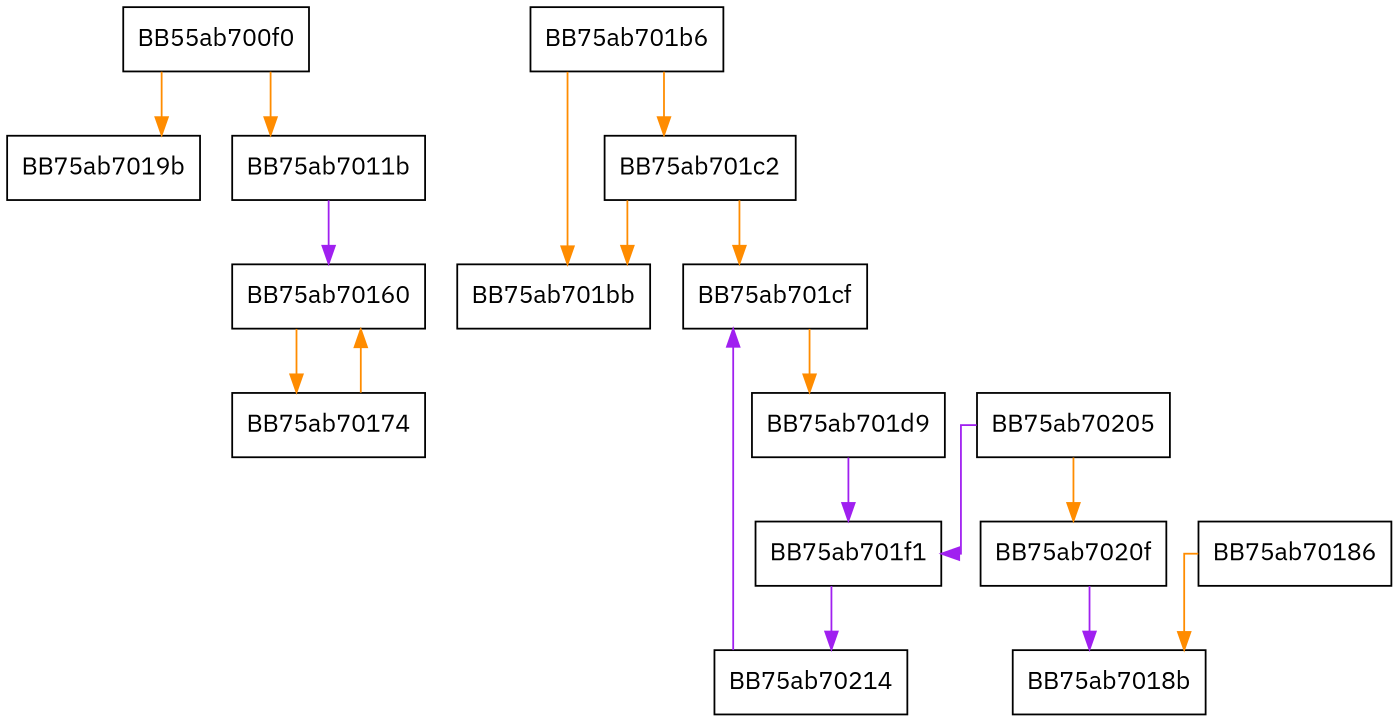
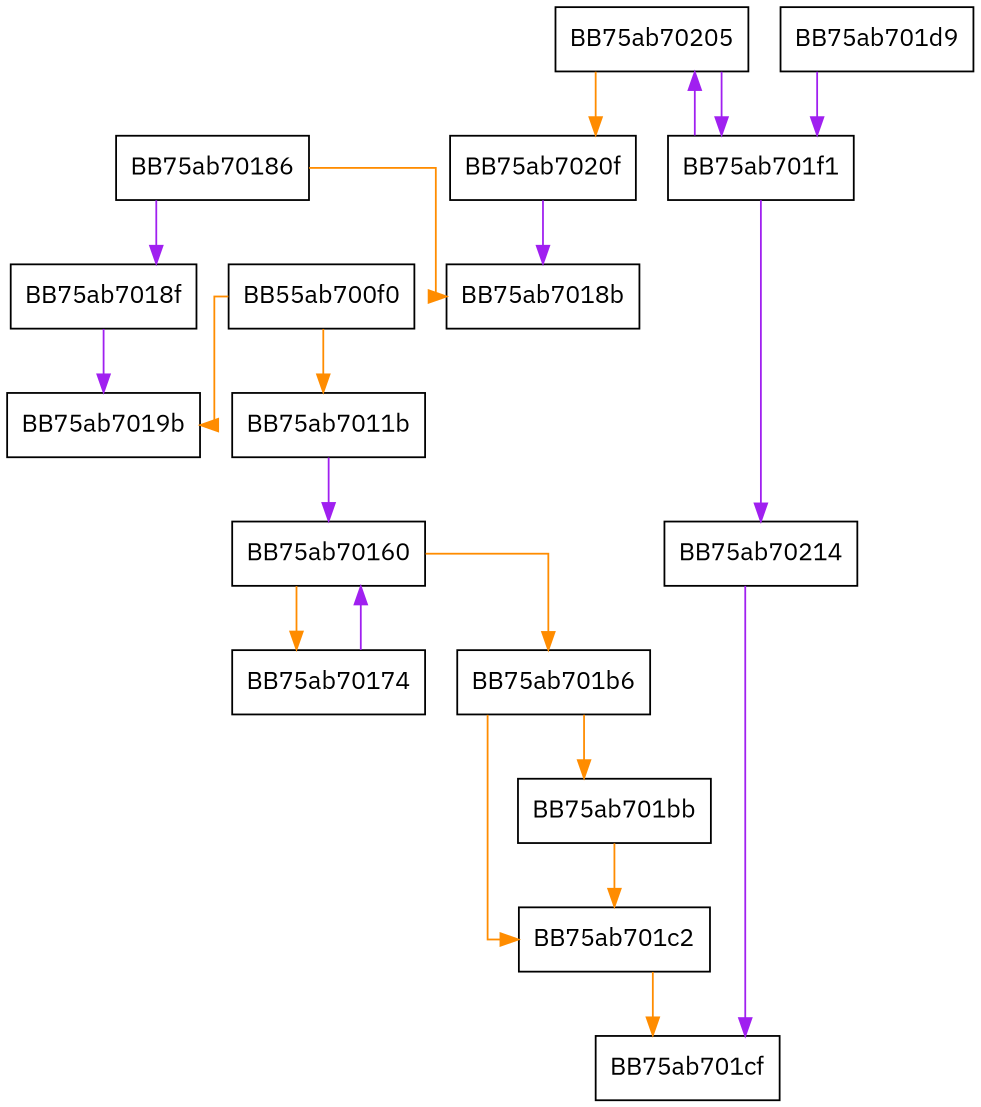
edge "BB75ab701f1" -> "BB75ab70205": added
edge "BB75ab701c2" -> "BB75ab701bb": reversed
node "BB75ab7018f": added
edge "BB75ab701cf" -> "BB75ab701d9": removed
edge "BB75ab70174" -> "BB75ab70160": color darkorange -> purple
edge "BB75ab70160" -> "BB75ab701b6": added
